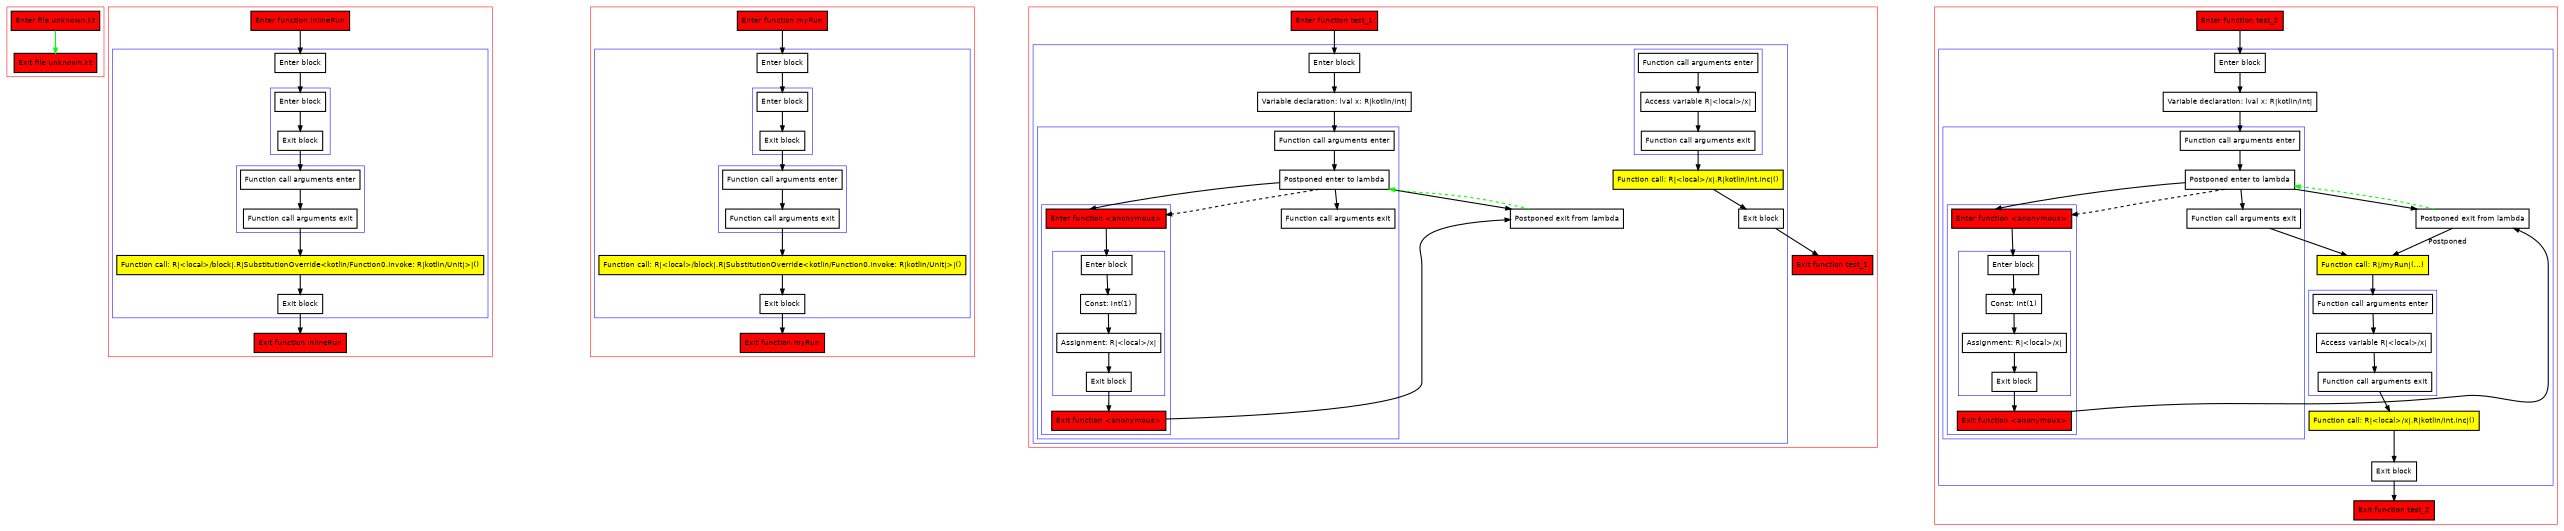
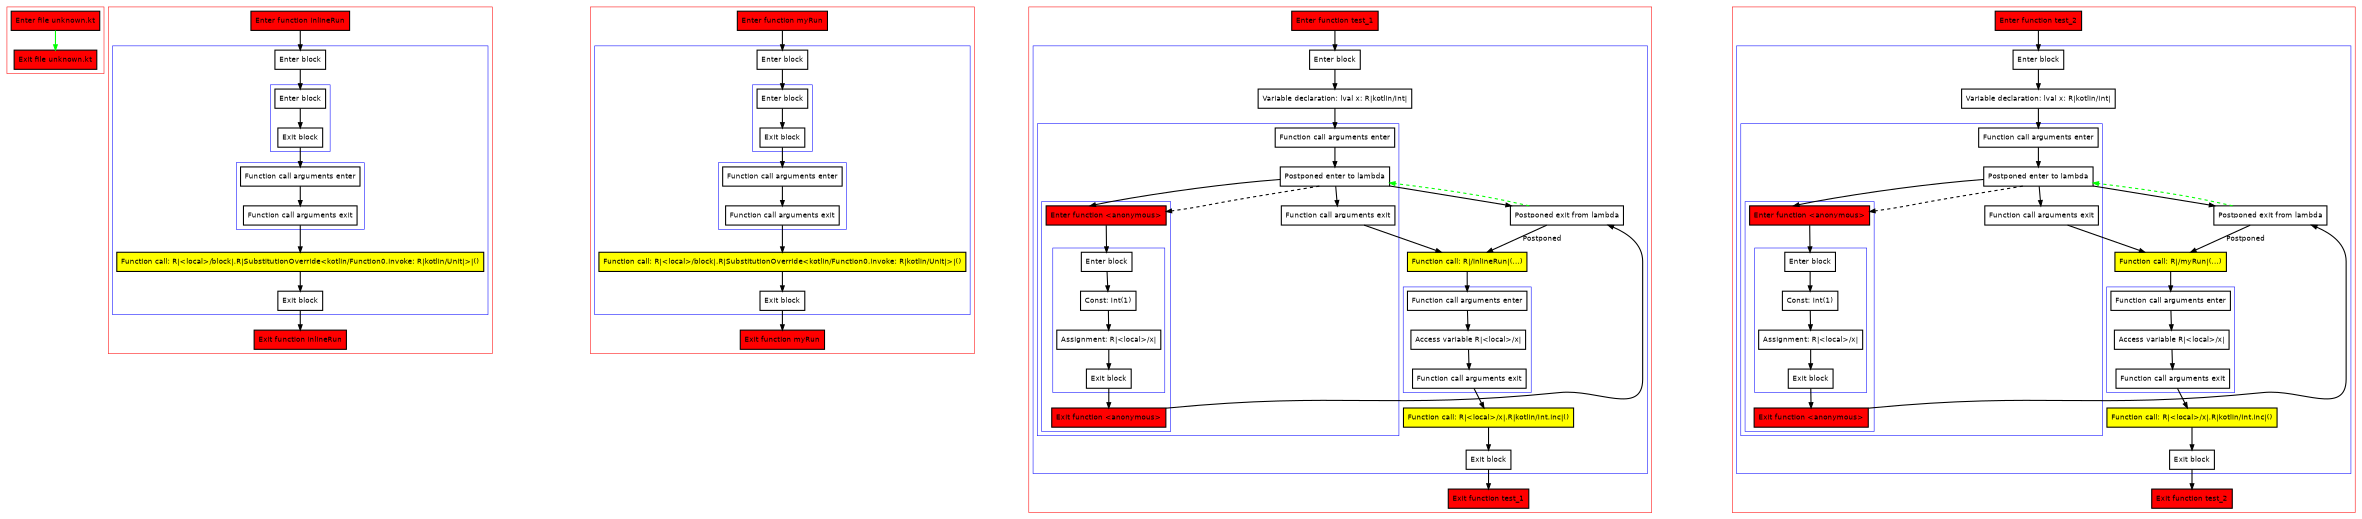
node "Function call: R|/inlineRun|(...)": added
